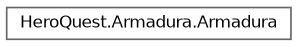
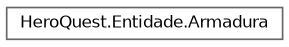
node "HeroQuest.Armadura.Armadura": label "HeroQuest.Armadura.Armadura" -> "HeroQuest.Entidade.Armadura"
